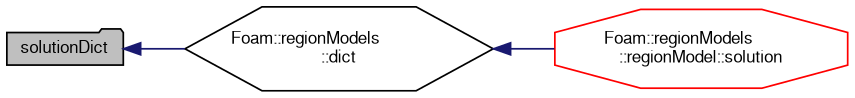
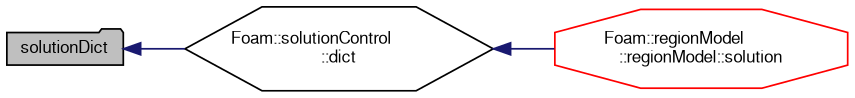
node "Foam::regionModels ::dict": label "Foam::regionModels ::dict" -> "Foam::solutionControl ::dict"
node "Foam::regionModels ::regionModel::solution": label "Foam::regionModels ::regionModel::solution" -> "Foam::regionModel ::regionModel::solution"
